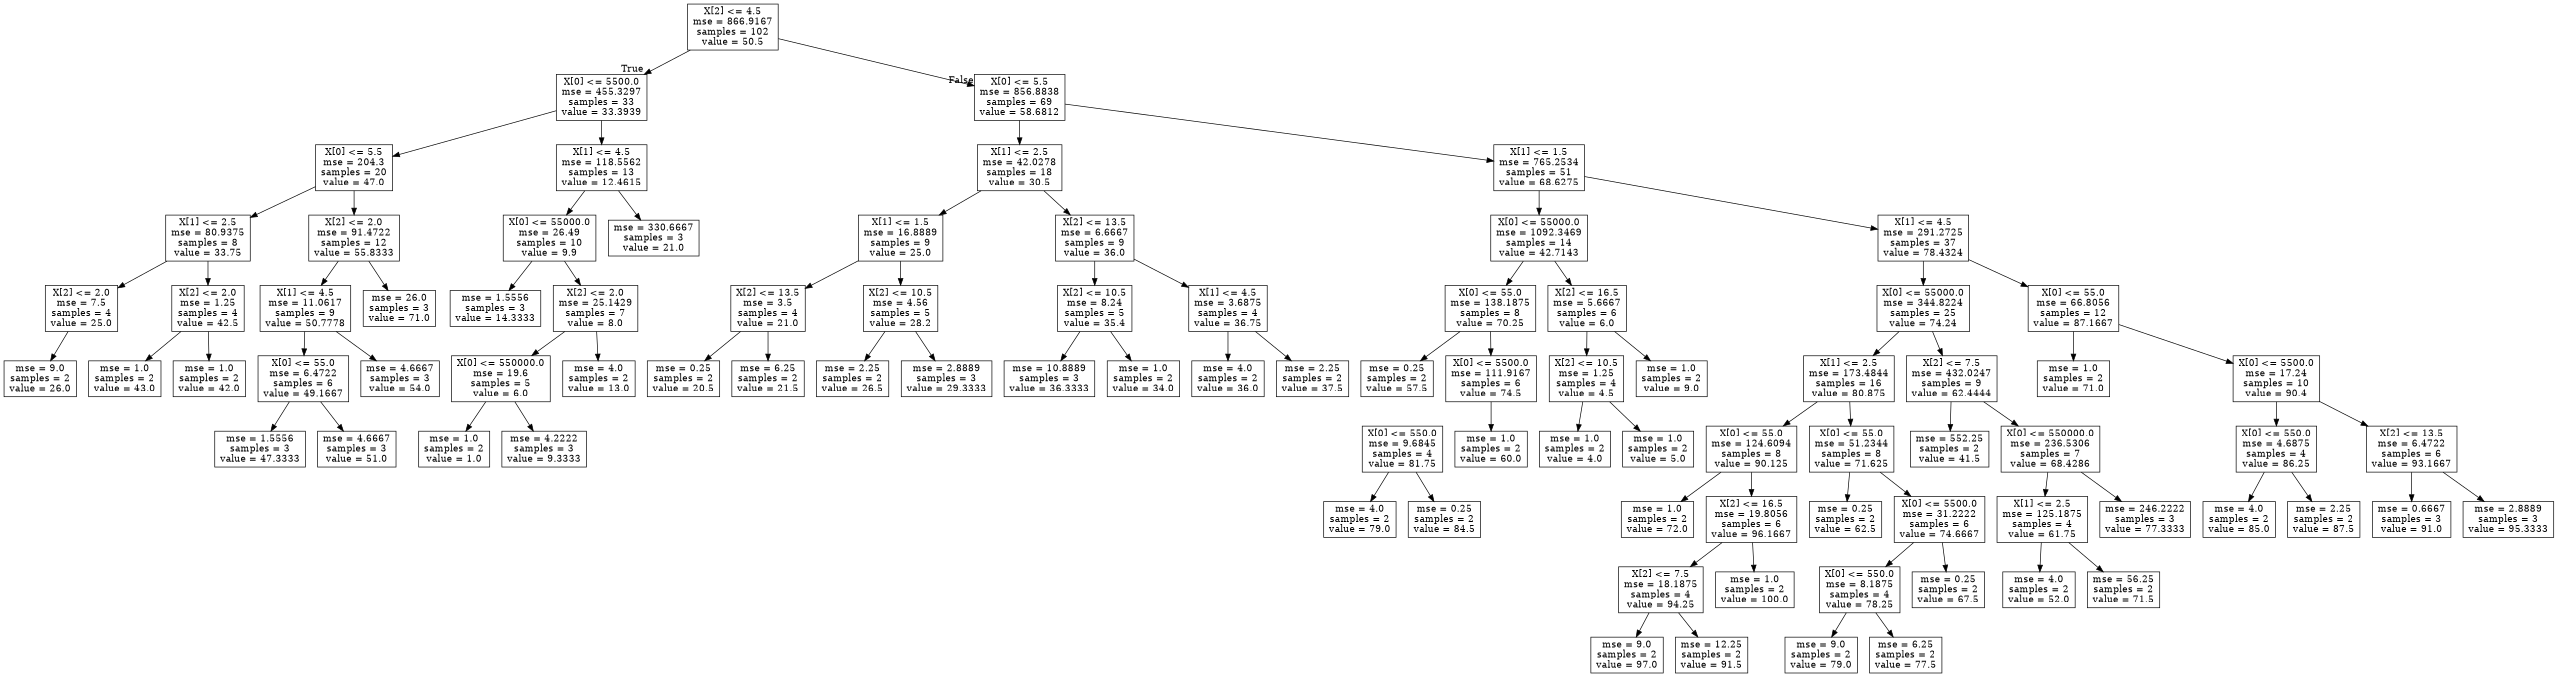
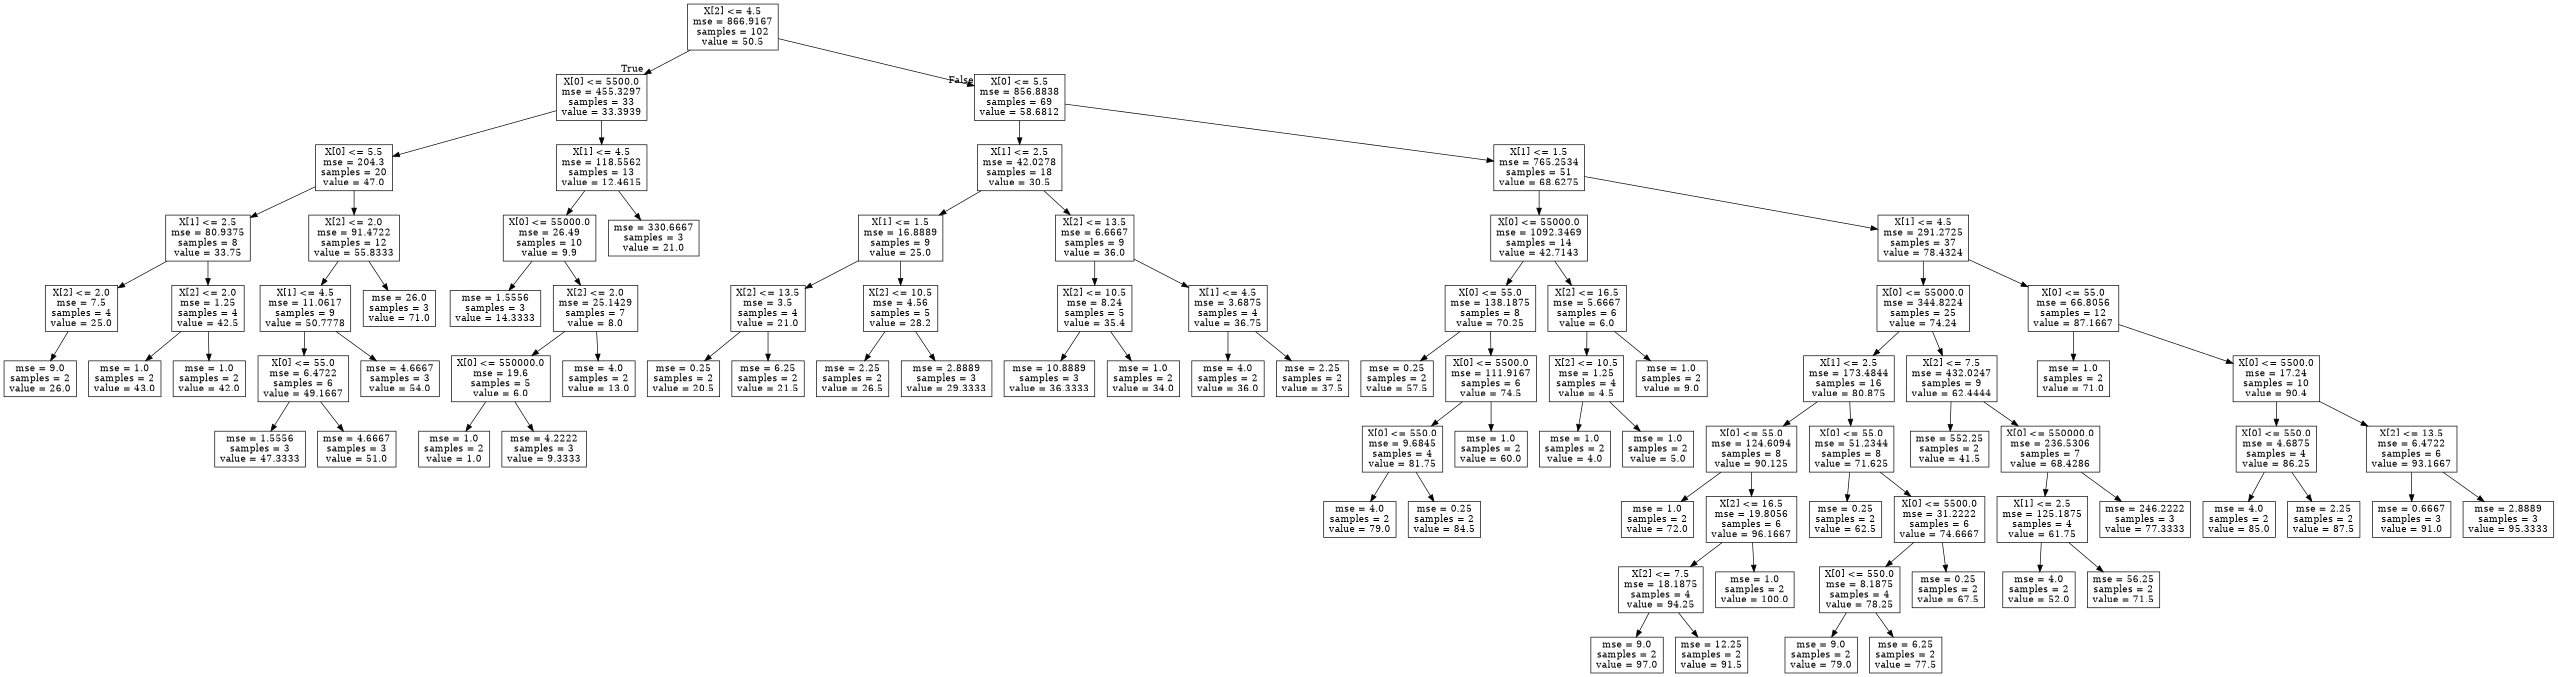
edge "X[0] <= 5500.0 mse = 111.9167 samples = 6 value = 74.5" -> "X[0] <= 550.0 mse = 9.6845 samples = 4 value = 81.75": added
